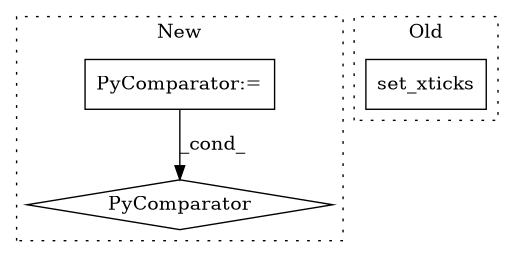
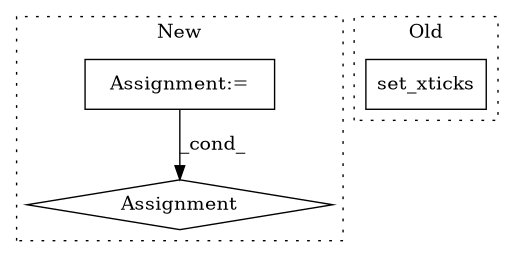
node "PyComparator:=": label "PyComparator:=" -> "Assignment:="
node "PyComparator": label "PyComparator" -> "Assignment"
